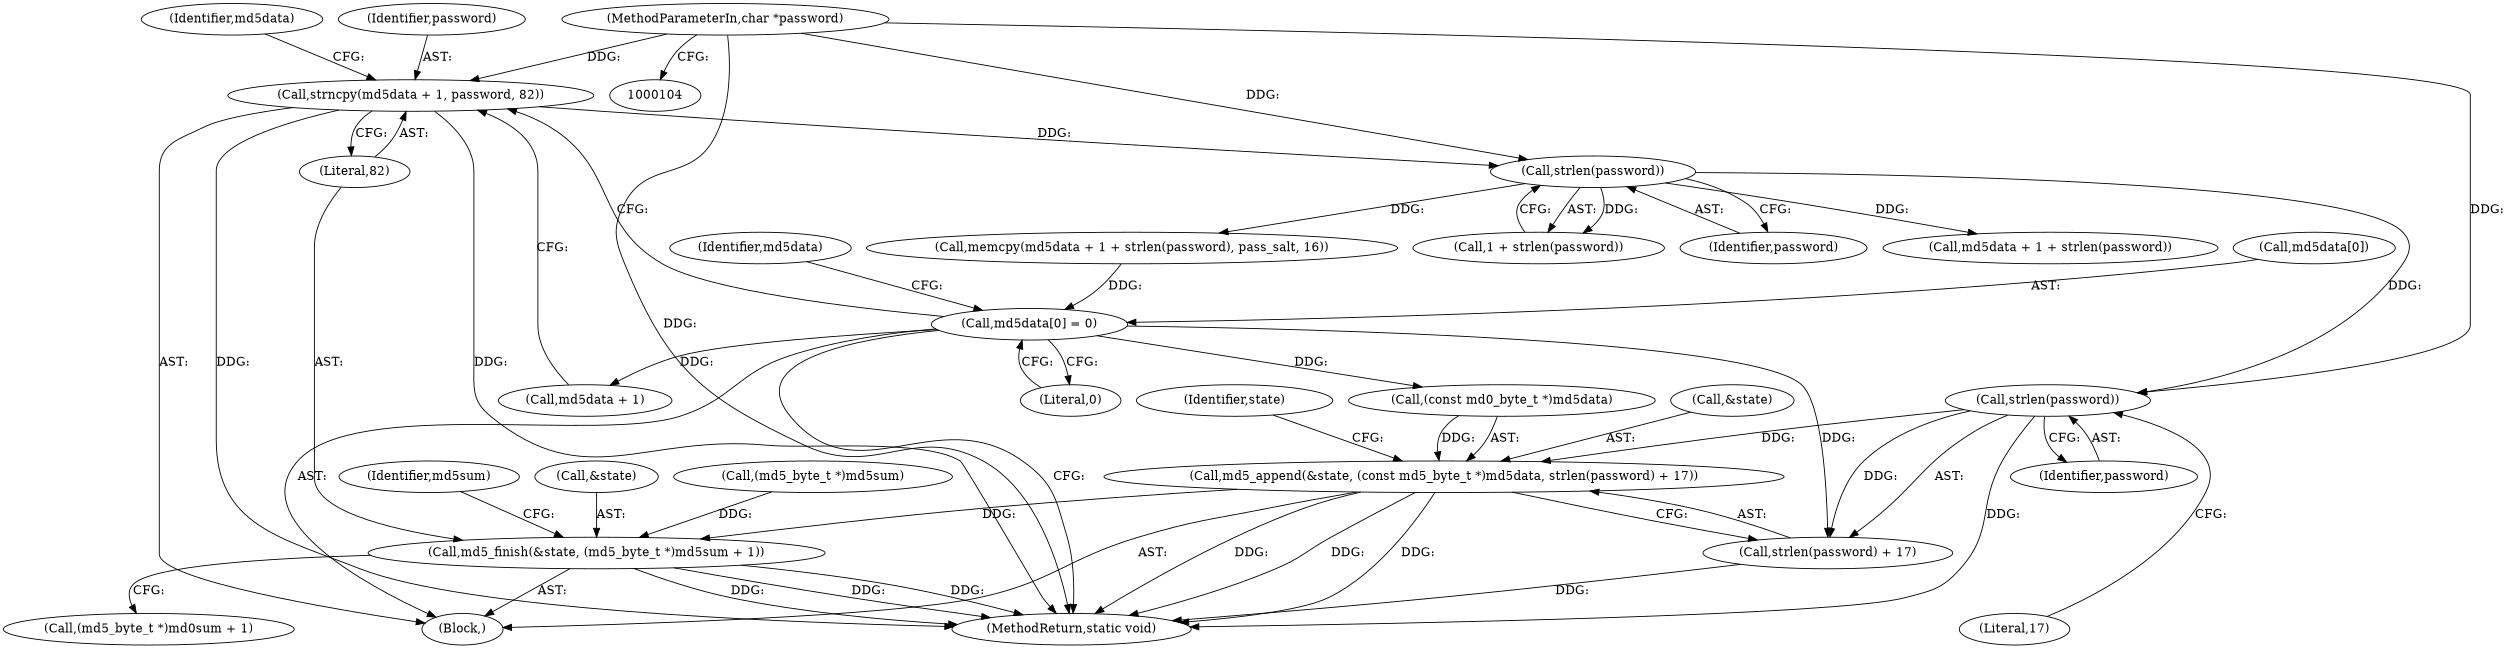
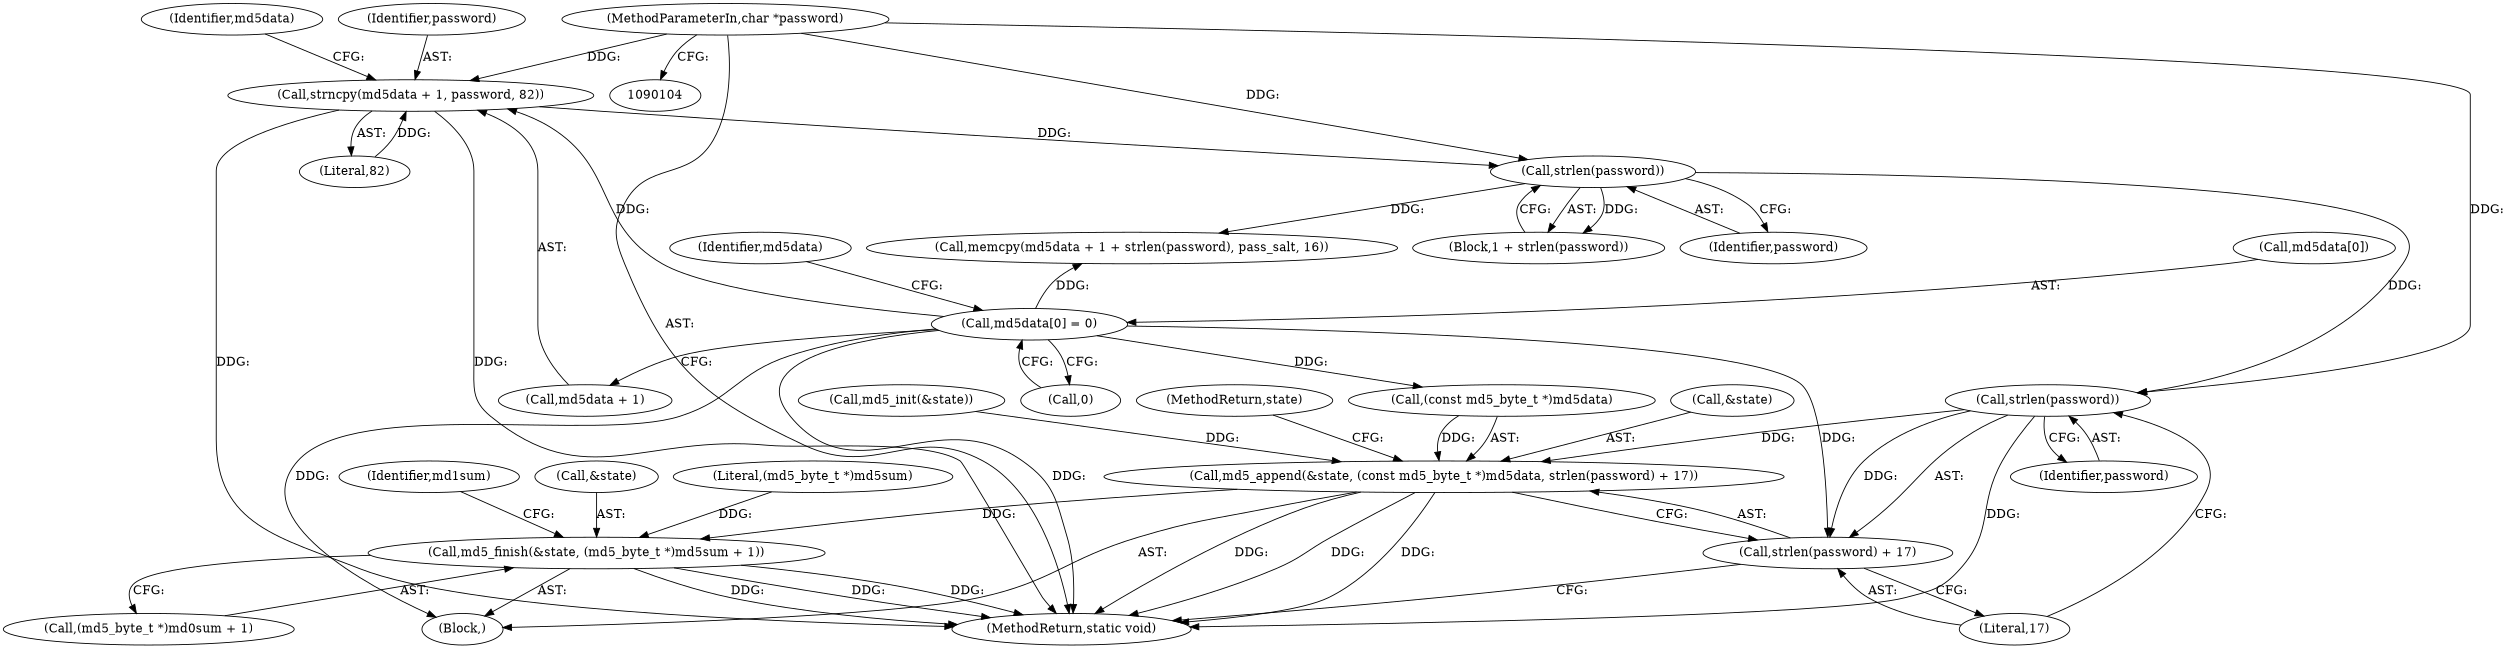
node "1000104": label "1000104" -> "1090104"
edge "(Call,strncpy(md5data + 1, password, 82))" -> "(Literal,82)": label "CFG: " -> "AST: "
edge "(Literal,82)" -> "(Call,strncpy(md5data + 1, password, 82))": label "AST: " -> "DDG: "
edge "(Call,md5data[0] = 0)" -> "(Call,strncpy(md5data + 1, password, 82))": label "CFG: " -> "DDG: "
edge "(Call,md5data + 1)" -> "(Call,strncpy(md5data + 1, password, 82))": label "CFG: " -> "AST: "
node "(Call,1 + strlen(password))": label "(Call,1 + strlen(password))" -> "(Block,1 + strlen(password))"
node "(Call,md5data + 1 + strlen(password))": removed
edge "(Call,memcpy(md5data + 1 + strlen(password), pass_salt, 16))" -> "(Call,md5data[0] = 0)": reversed
edge "(MethodParameterIn,char *password)" -> "(MethodReturn,static void)": label "DDG: " -> "AST: "
edge "(Call,md5data[0] = 0)" -> "(Call,md5data + 1)": label "DDG: " -> "CFG: "
node "(Call,md5_init(&state))": added
node "(Literal,0)": label "(Literal,0)" -> "(Call,0)"
node "(Identifier,state)": label "(Identifier,state)" -> "(MethodReturn,state)"
node "(Call,(const md0_byte_t *)md5data)": label "(Call,(const md0_byte_t *)md5data)" -> "(Call,(const md5_byte_t *)md5data)"
edge "(Literal,82)" -> "(Call,md5_finish(&state, (md5_byte_t *)md5sum + 1))": now "(Call,(md5_byte_t *)md0sum + 1)" -> "(Call,md5_finish(&state, (md5_byte_t *)md5sum + 1))"
edge "(Call,strncpy(md5data + 1, password, 82))" -> "(Block,)": removed, label "AST:"
edge "(Call,md5data[0] = 0)" -> "(Block,)": label "AST: " -> "DDG: "
node "(Identifier,md5sum)": label "(Identifier,md5sum)" -> "(Identifier,md1sum)"
node "(Call,(md5_byte_t *)md5sum)": label "(Call,(md5_byte_t *)md5sum)" -> "(Literal,(md5_byte_t *)md5sum)"
edge "(Call,md5data[0] = 0)" -> "(MethodReturn,static void)": label "CFG: " -> "DDG: "
edge "(Call,strlen(password) + 17)" -> "(Literal,17)": added, label "CFG:"
edge "(Call,strlen(password) + 17)" -> "(MethodReturn,static void)": label "DDG: " -> "CFG: "
edge "(Literal,17)" -> "(Call,strlen(password) + 17)": added, label "AST:"
